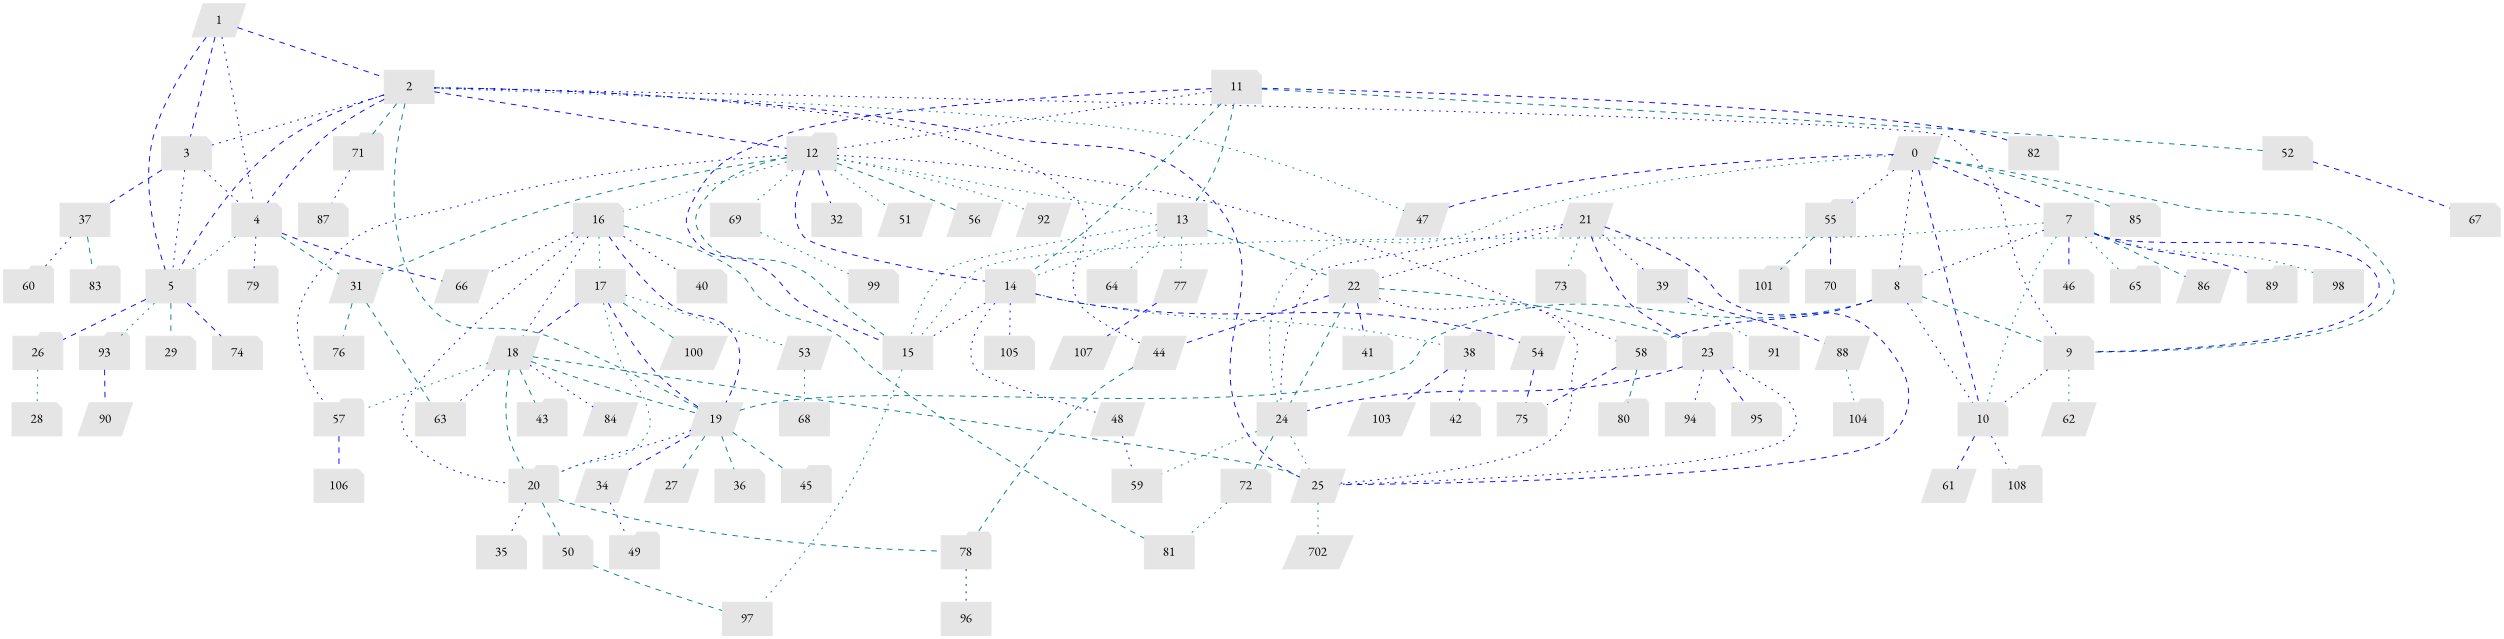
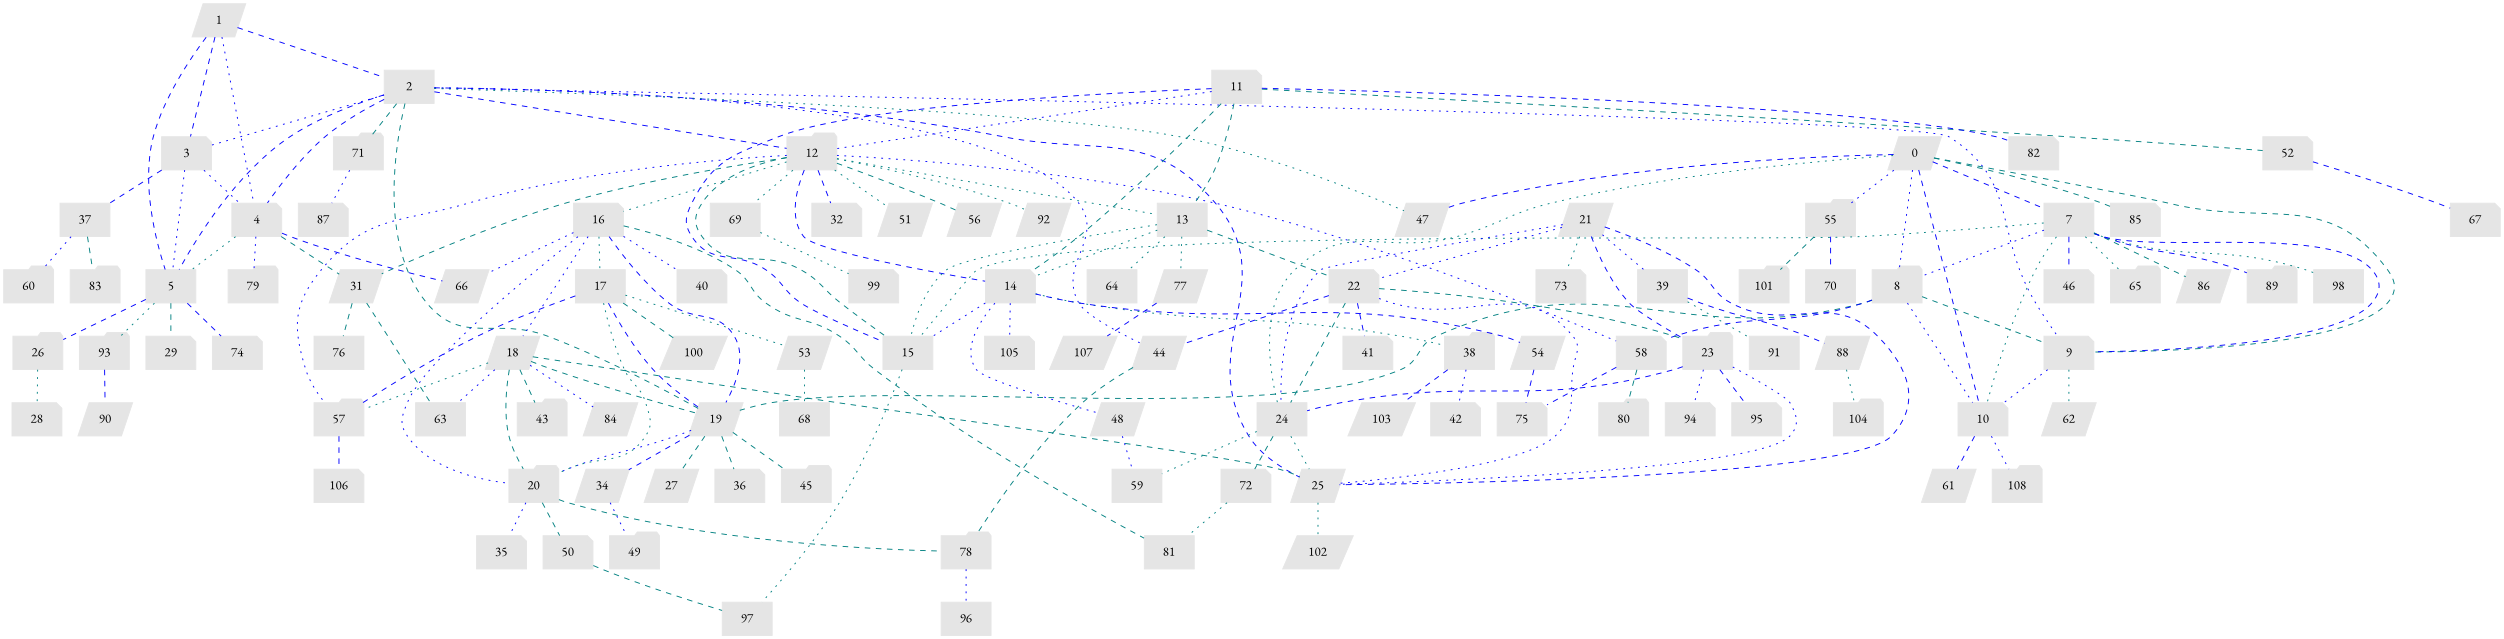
edge "17" -- "18": now "17" -- "57"
node "702": label "702" -> "102"
